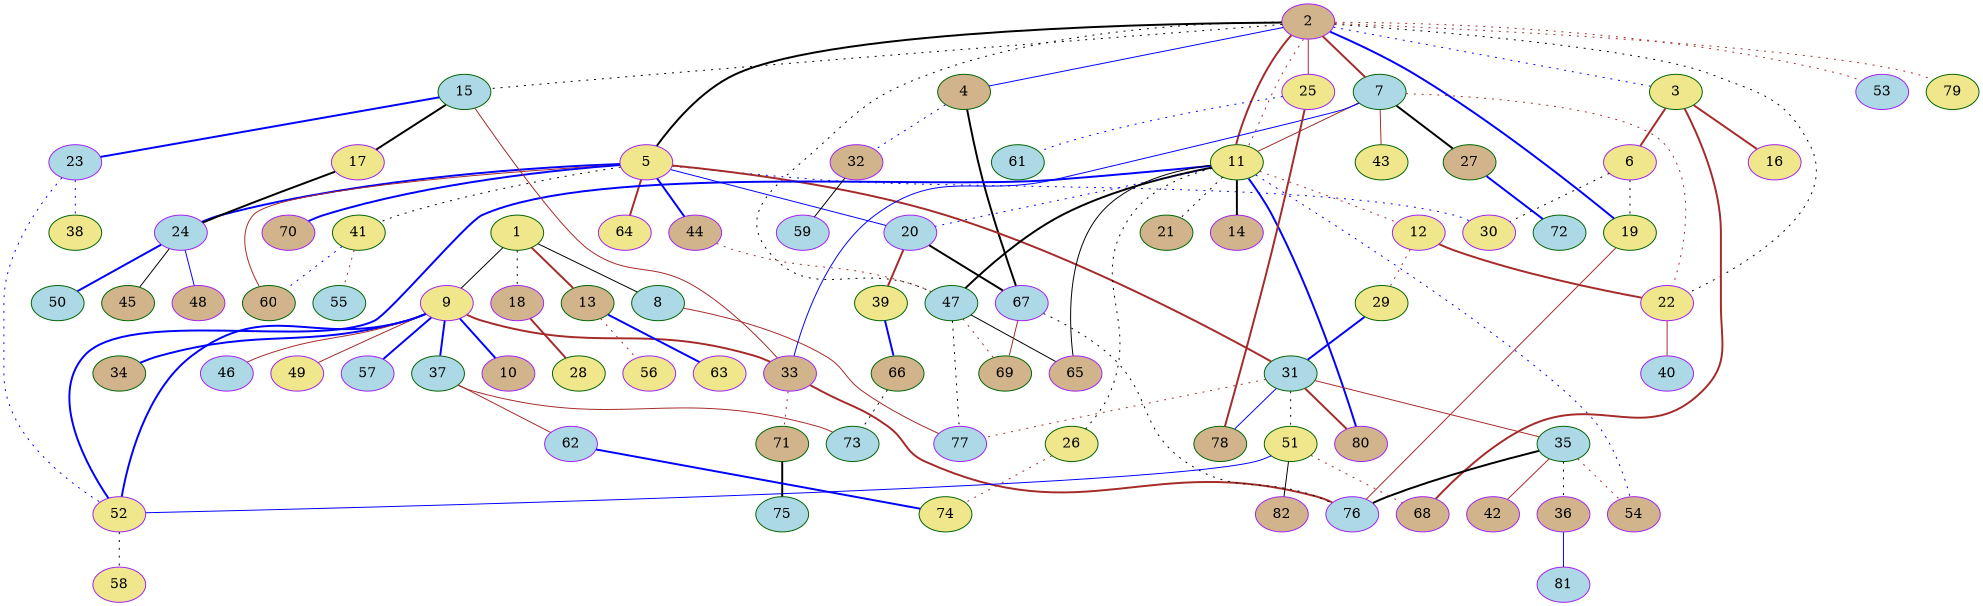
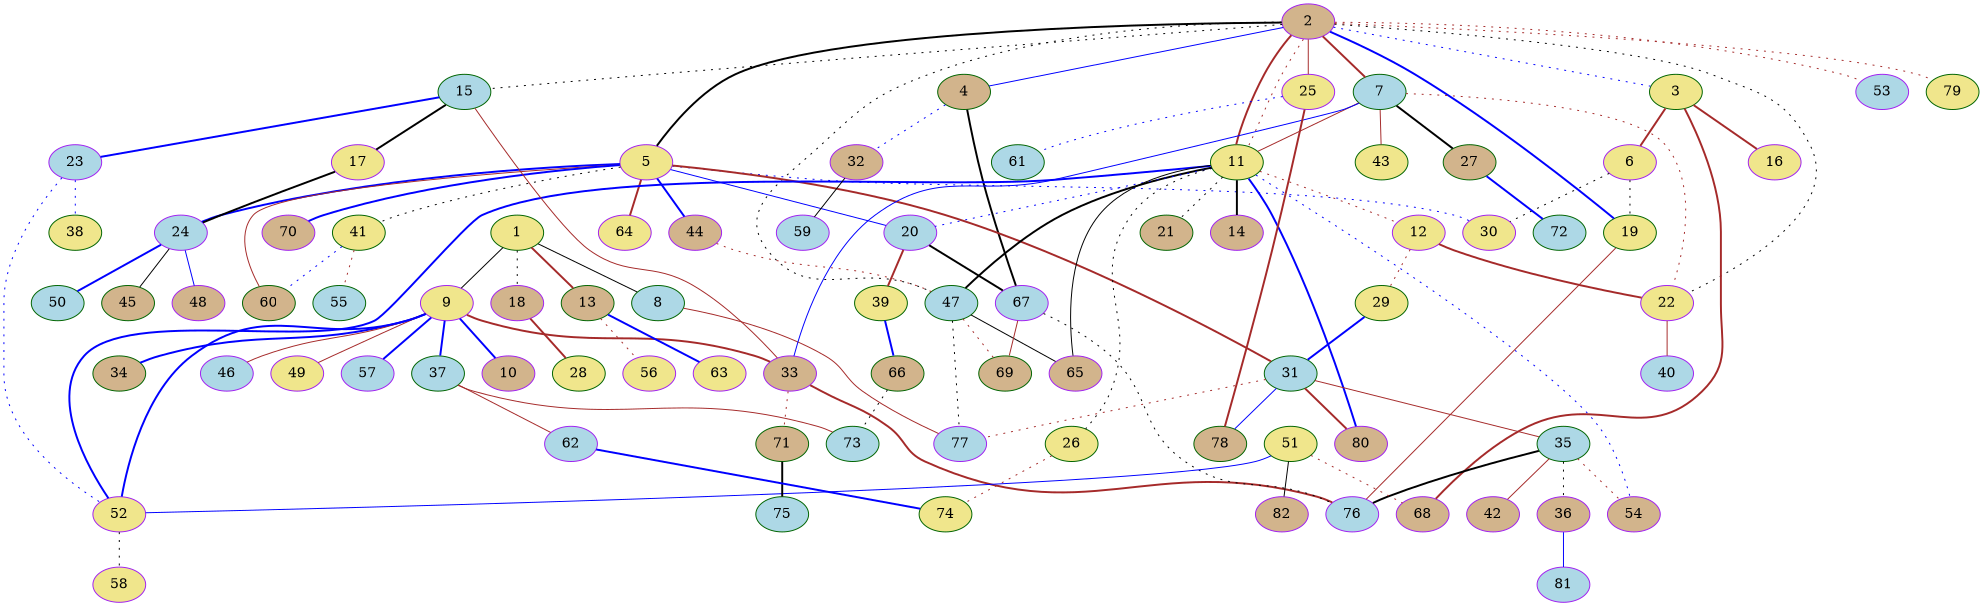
edge "31" -- "51": removed
